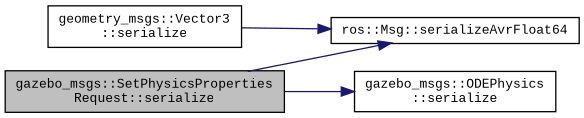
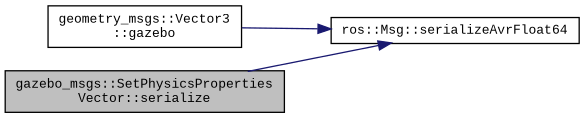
node "geometry_msgs::Vector3 ::serialize": label "geometry_msgs::Vector3 ::serialize" -> "geometry_msgs::Vector3 ::gazebo"
node "gazebo_msgs::SetPhysicsProperties Request::serialize": label "gazebo_msgs::SetPhysicsProperties Request::serialize" -> "gazebo_msgs::SetPhysicsProperties Vector::serialize"
node "gazebo_msgs::ODEPhysics ::serialize": removed
